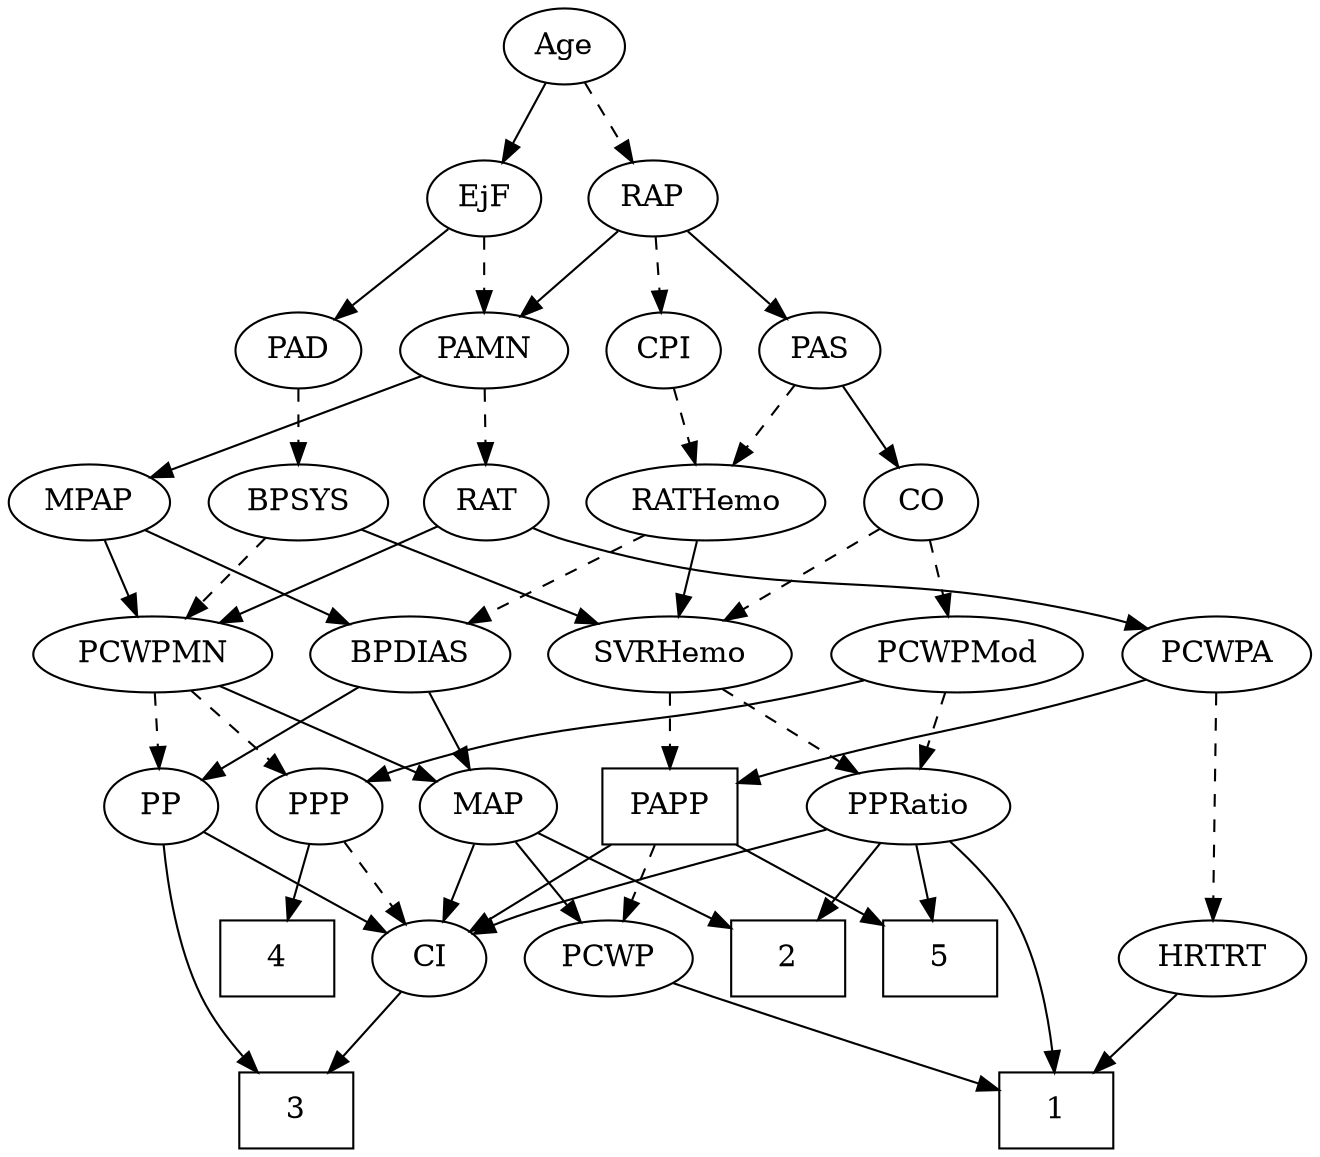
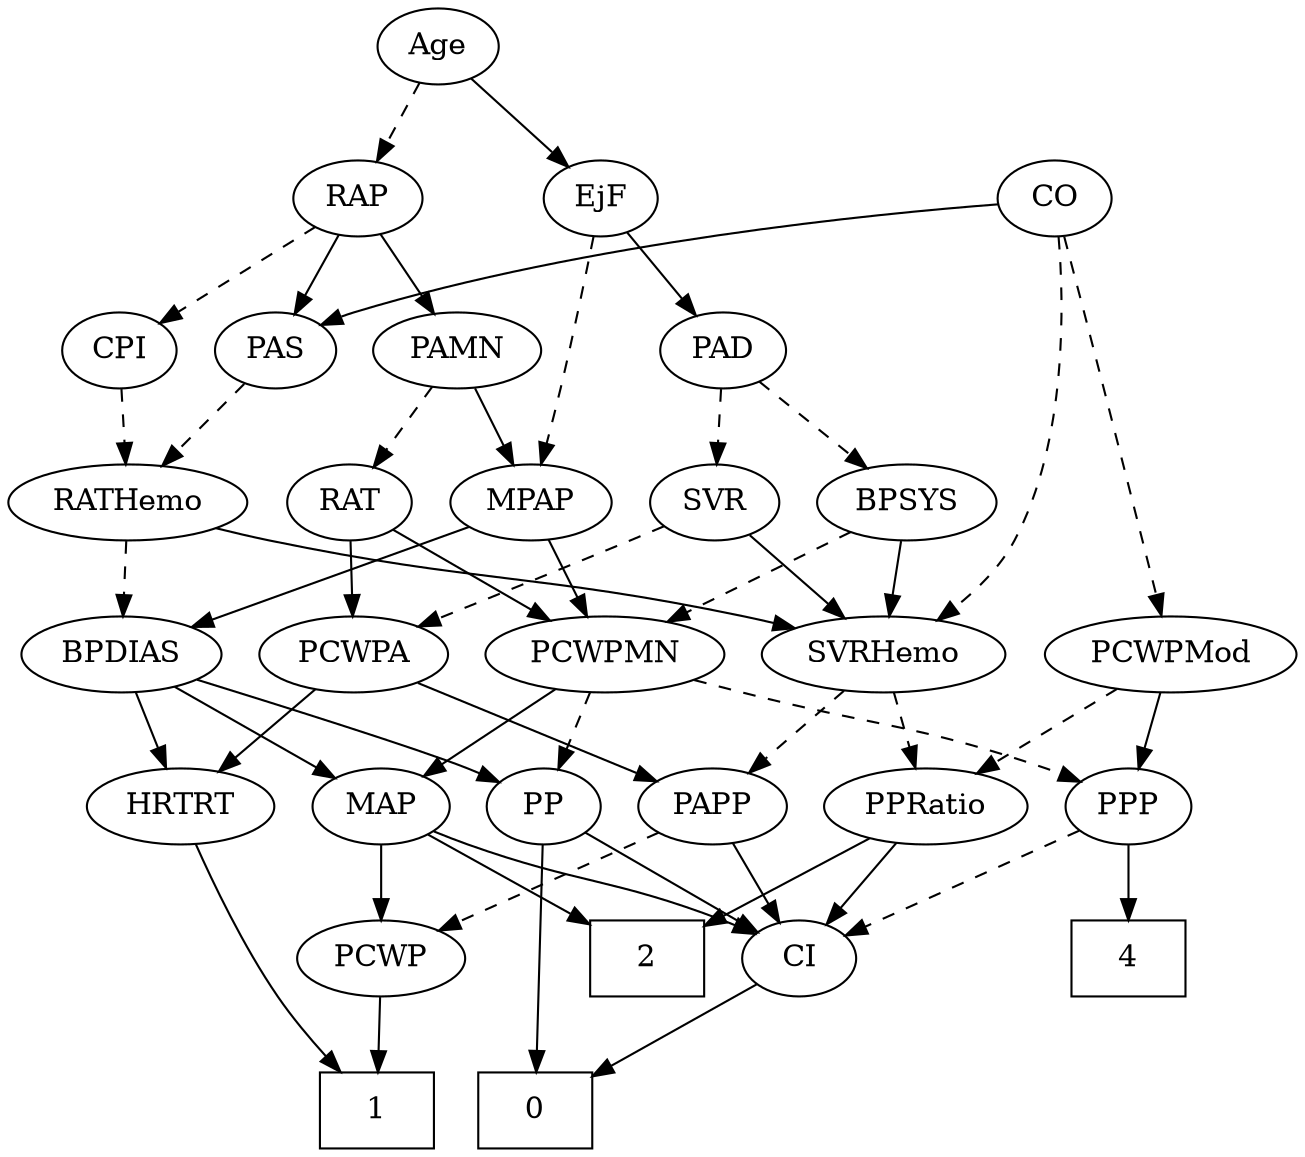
edge "EjF" -> "PAMN": now "EjF" -> "MPAP"
edge "PAS" -> "CO": reversed
node "SVR": added
edge "BPDIAS" -> "HRTRT": added
edge "PCWPA" -> "HRTRT": style dashed -> solid
node "PAPP": shape box -> ellipse
edge "PPRatio" -> "1": removed
node "5": removed
node "3": label "3" -> "0"
